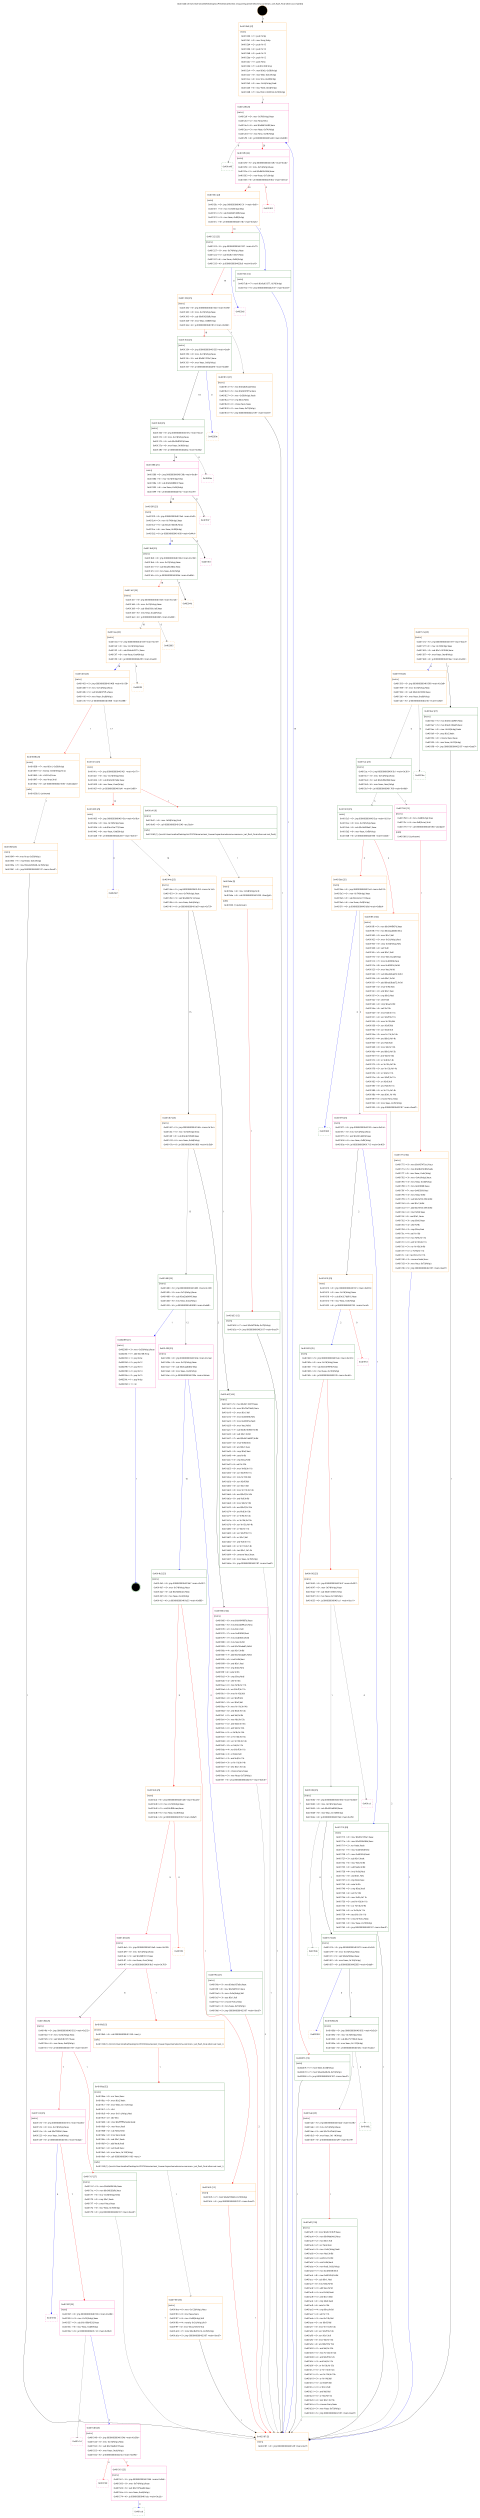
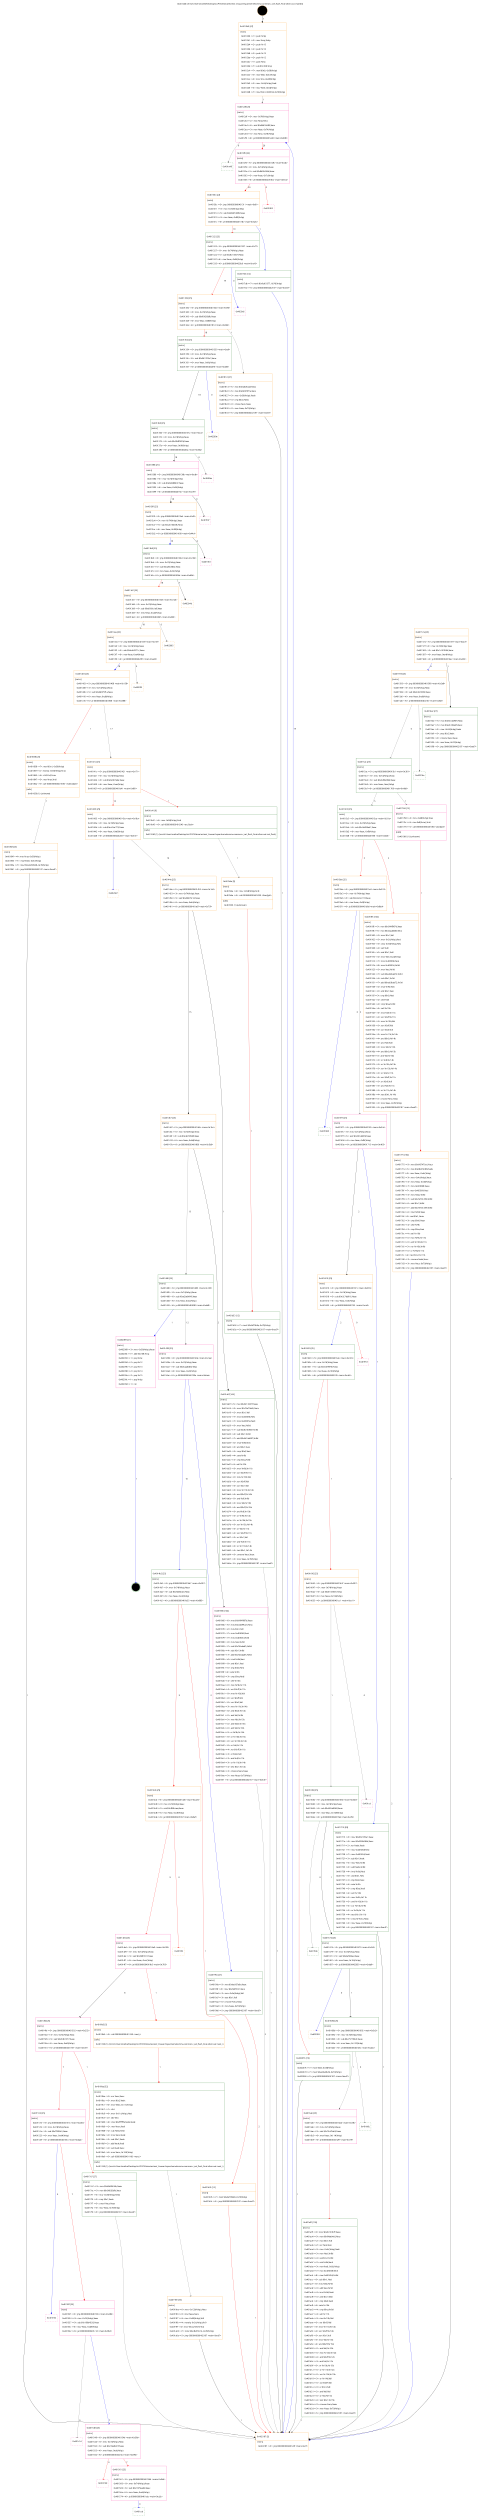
edge "0x40141c [25]" -> "0x401435 [25]": arrowhead diamond -> tee
